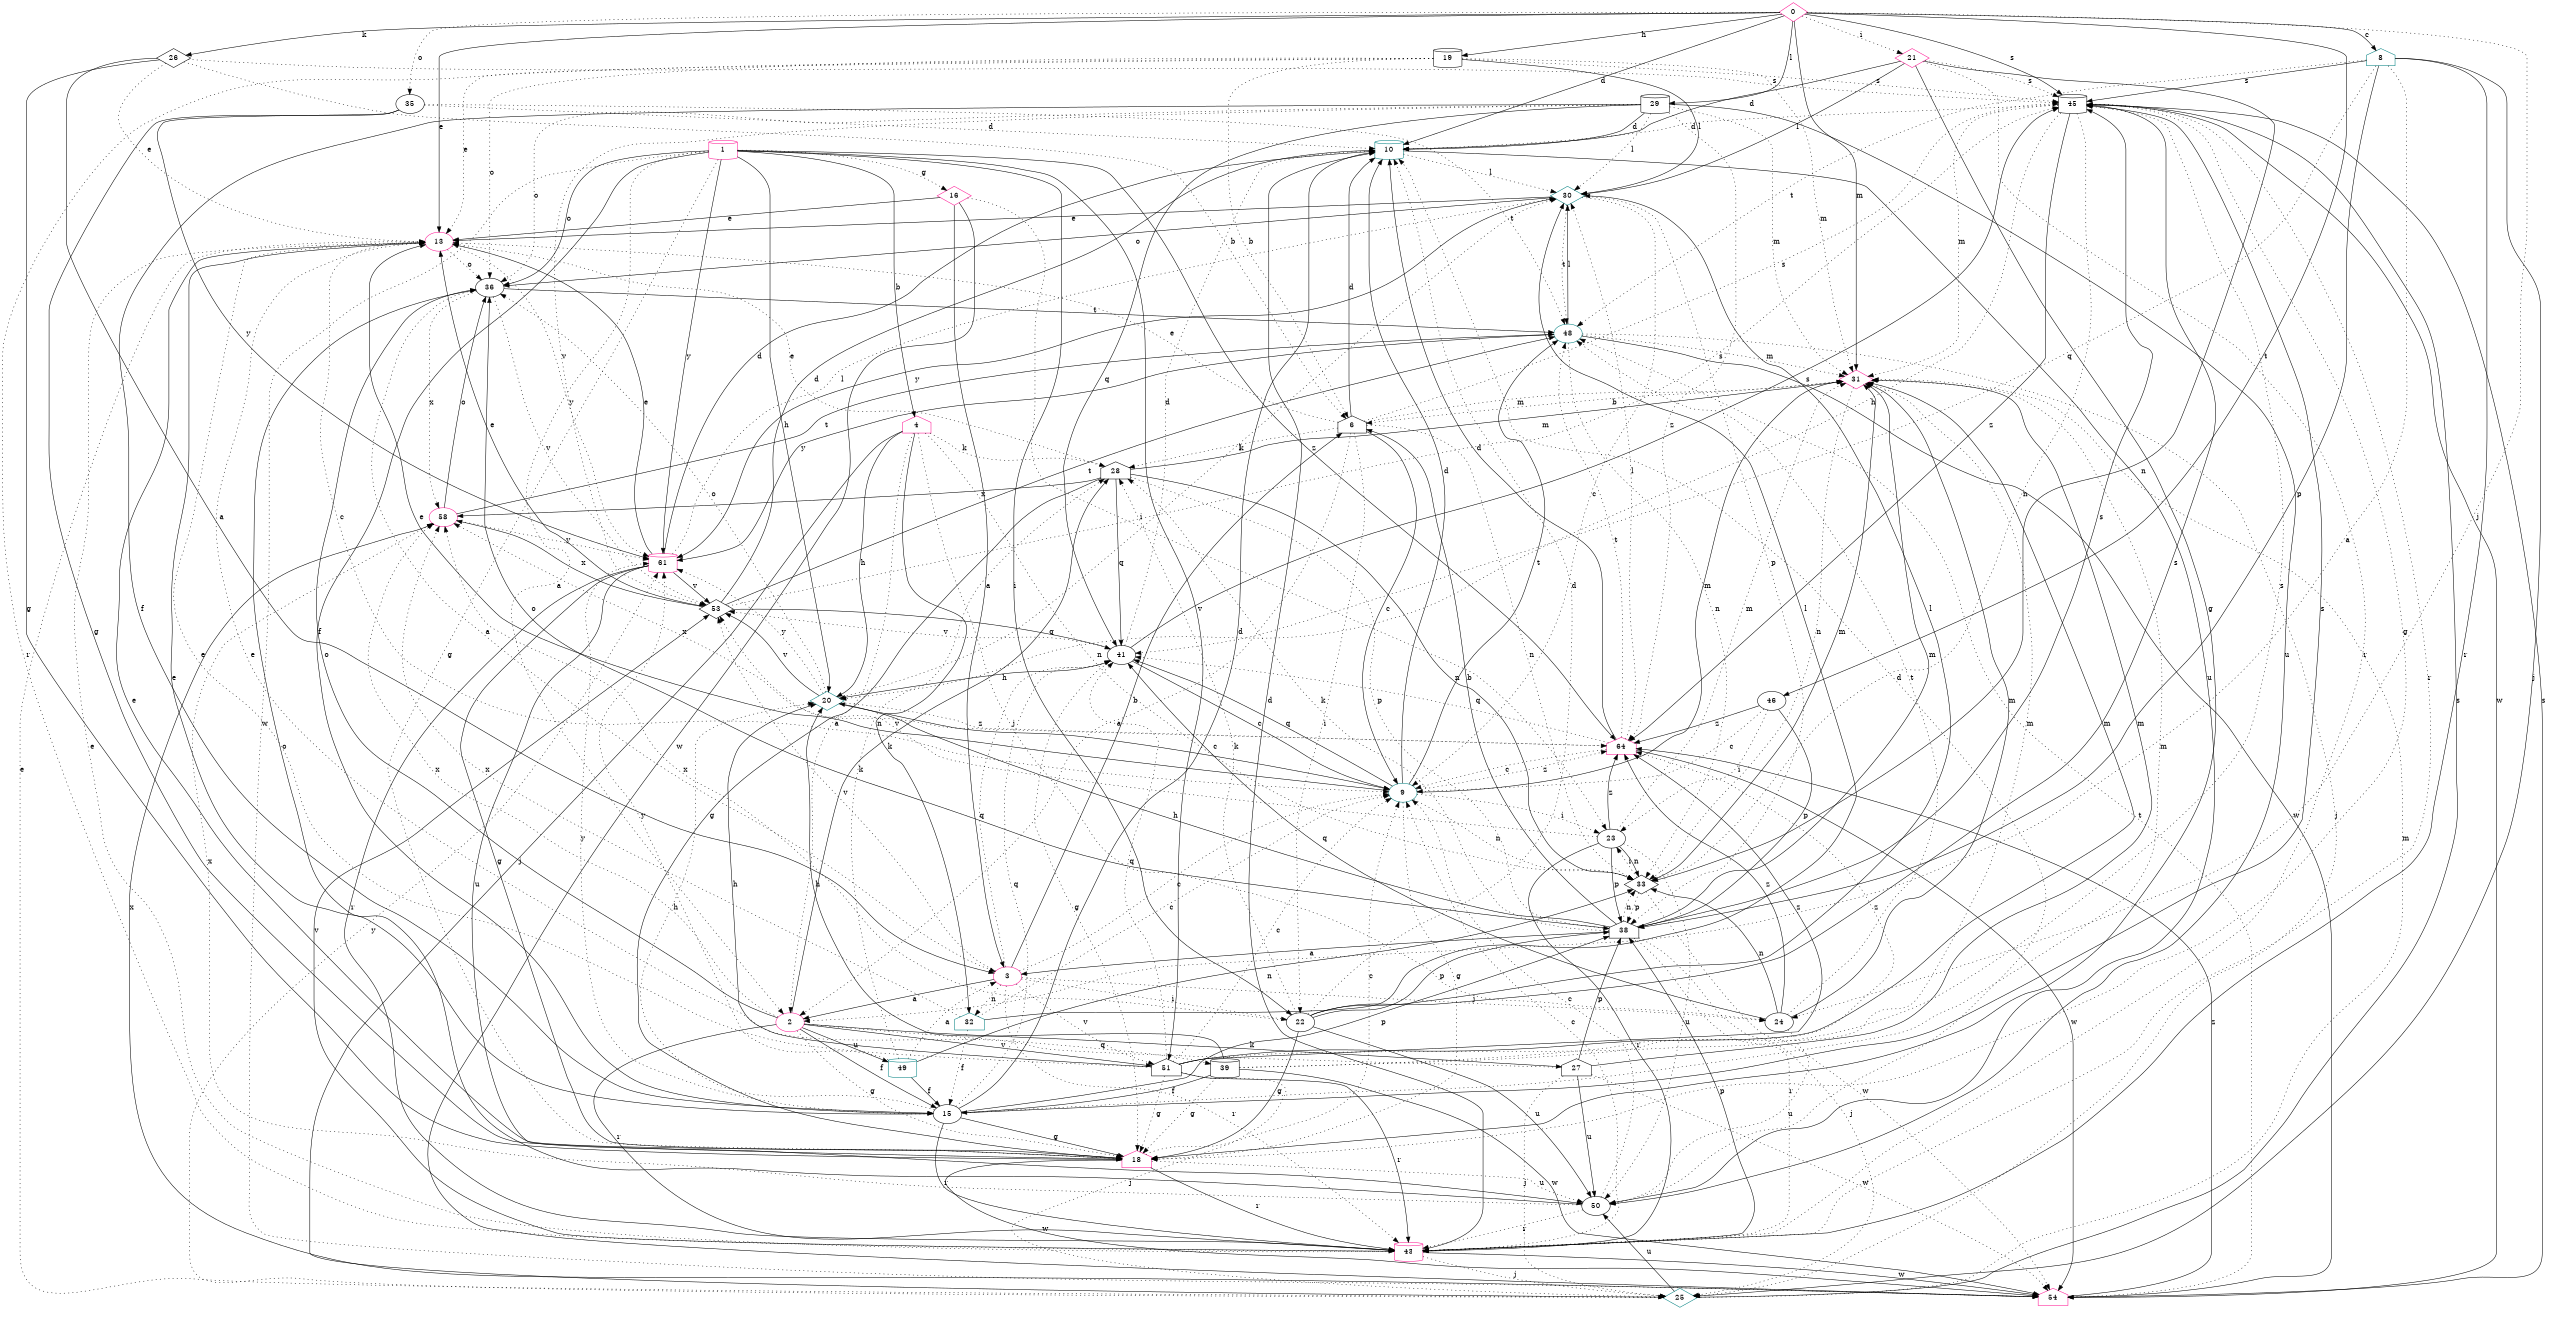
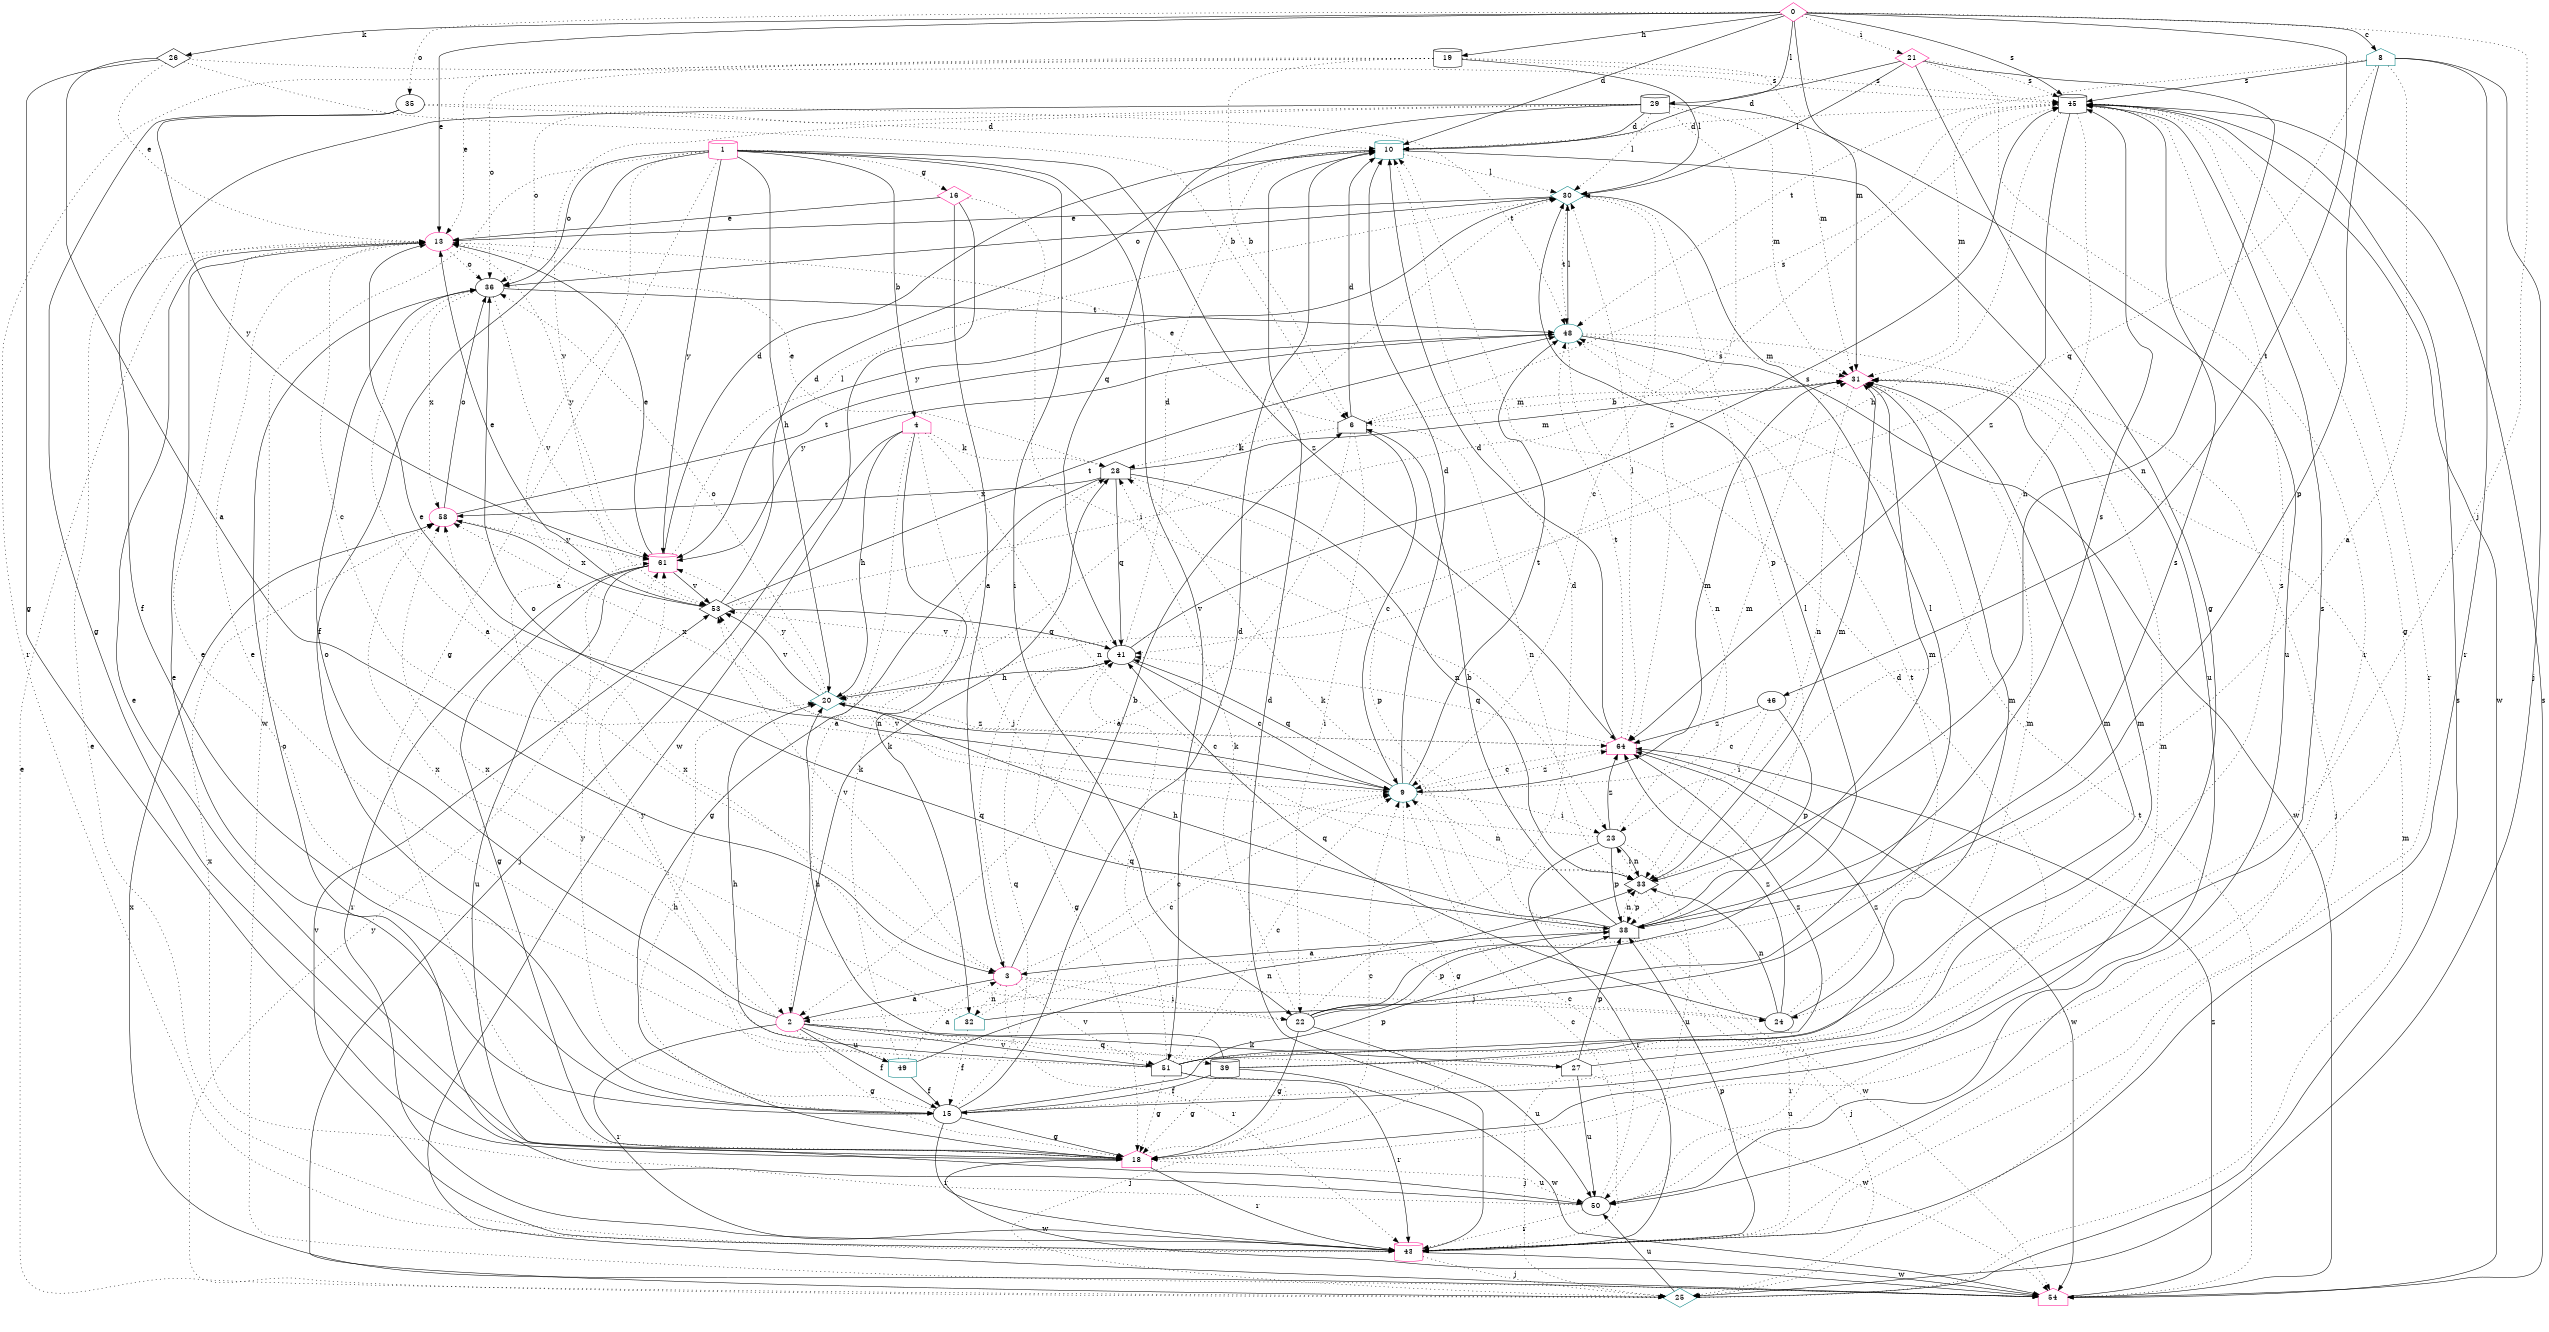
edge "39" -> "64": style dotted -> solid
